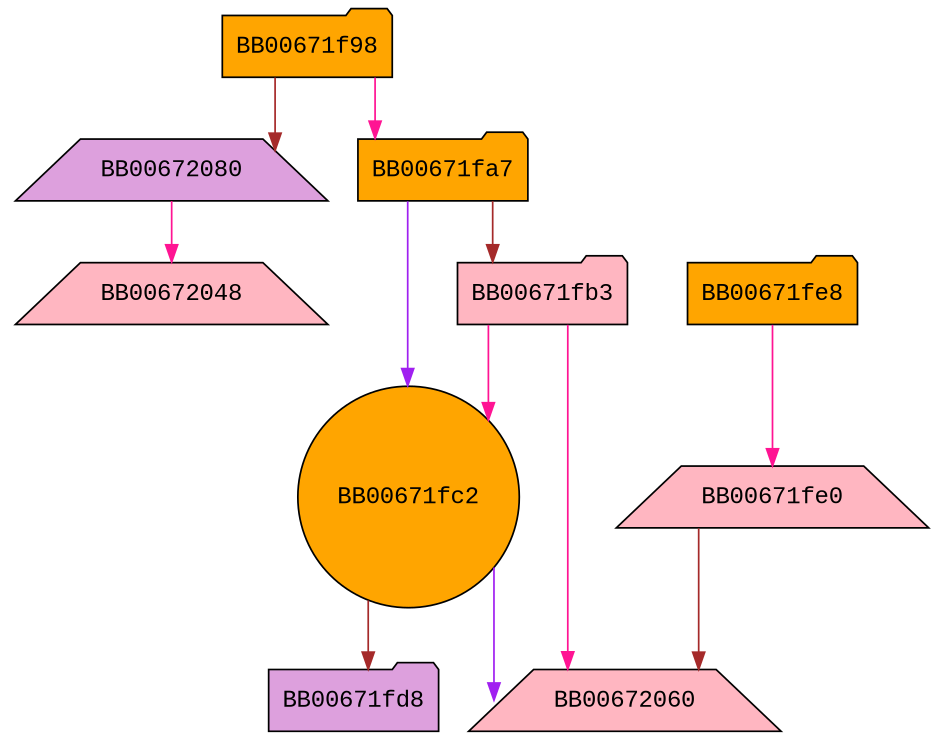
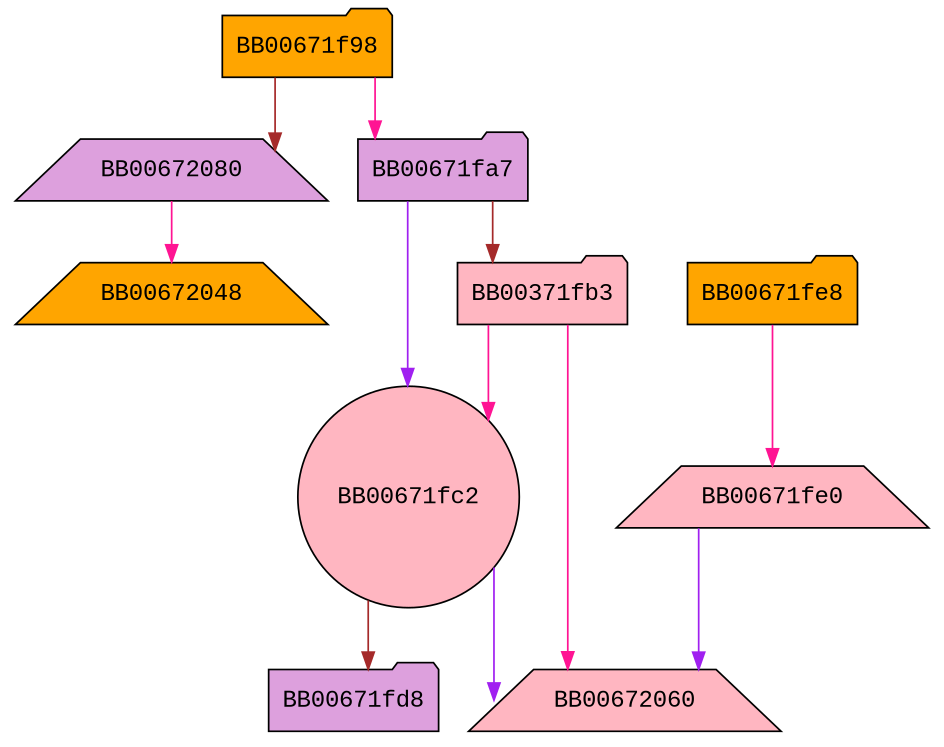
node "BB00671fa7": fillcolor orange -> plum
node "BB00672048": fillcolor lightpink -> orange
node "BB00671fb3": label "BB00671fb3" -> "BB00371fb3"
node "BB00671fc2": fillcolor orange -> lightpink
edge "BB00671fe0" -> "BB00672060": color brown -> purple
